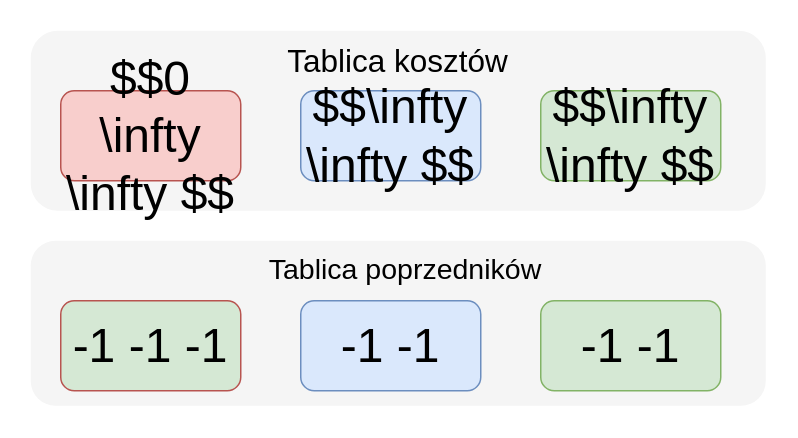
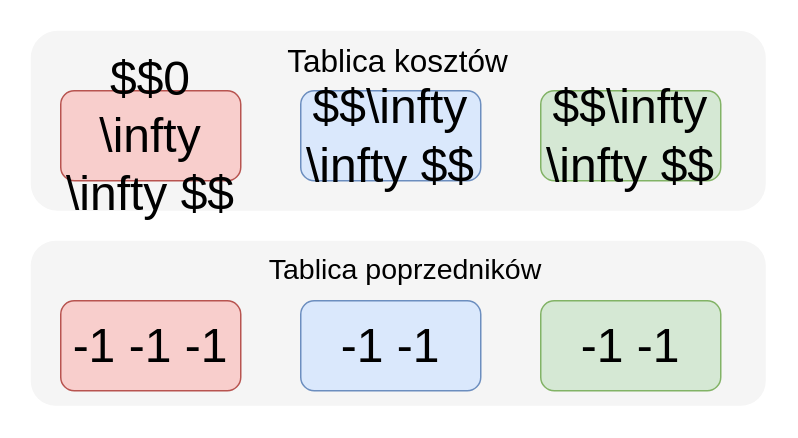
node "-1 -1 -1": fillcolor #d5e8d4 -> #f8cecc
